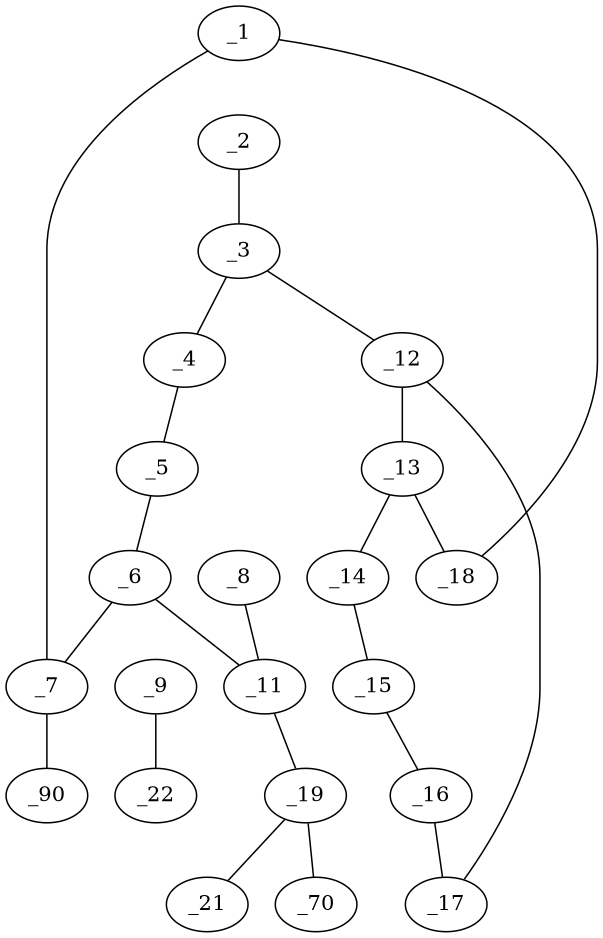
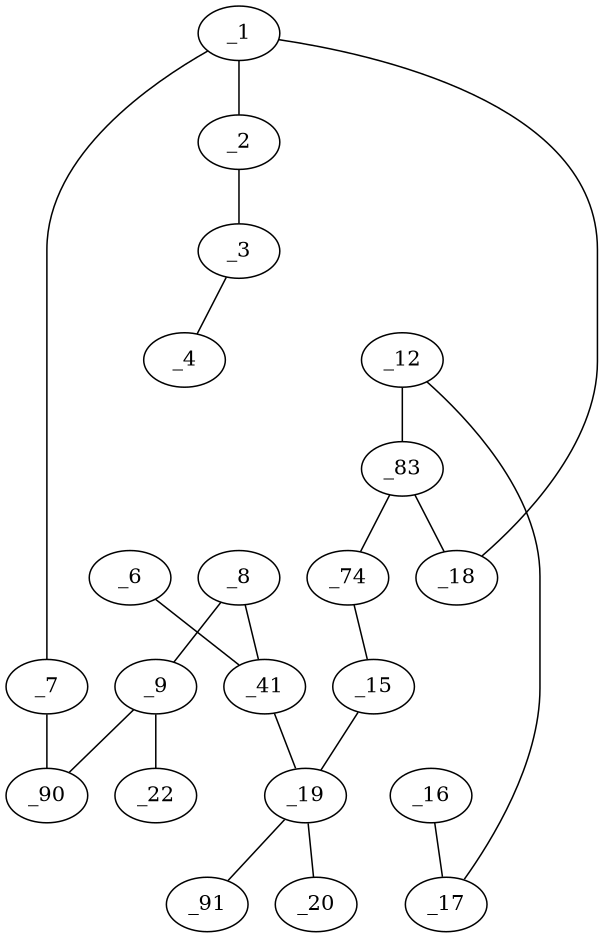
edge "_1" -- "_2": added
edge "_3" -- "_12": removed
node "_5": removed
node "_13": label "_13" -> "_83"
node "_14": label "_14" -> "_74"
edge "_8" -- "_9": added
edge "_6" -- "_7": removed
node "_11": label "_11" -> "_41"
edge "_9" -- "_90": added
edge "_15" -- "_16": now "_15" -- "_19"
node "_21": label "_21" -> "_91"
node "_70": label "_70" -> "_20"
